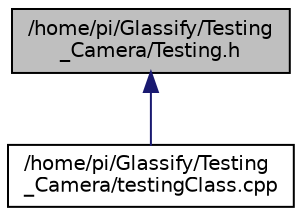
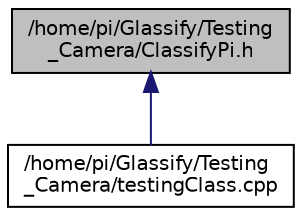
node "/home/pi/Glassify/Testing _Camera/Testing.h": label "/home/pi/Glassify/Testing _Camera/Testing.h" -> "/home/pi/Glassify/Testing _Camera/ClassifyPi.h"
